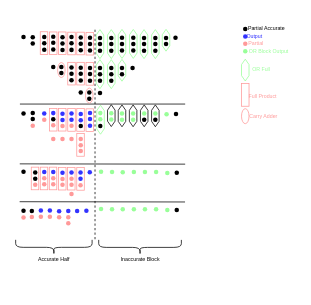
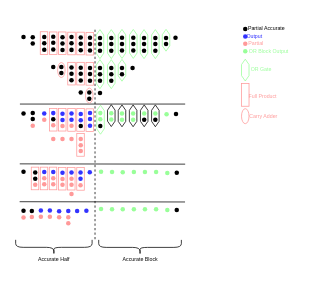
node "OR Full": label "OR Full" -> "OR Gate"
node "Inaccurate Block": label "Inaccurate Block" -> "Accurate Block"
